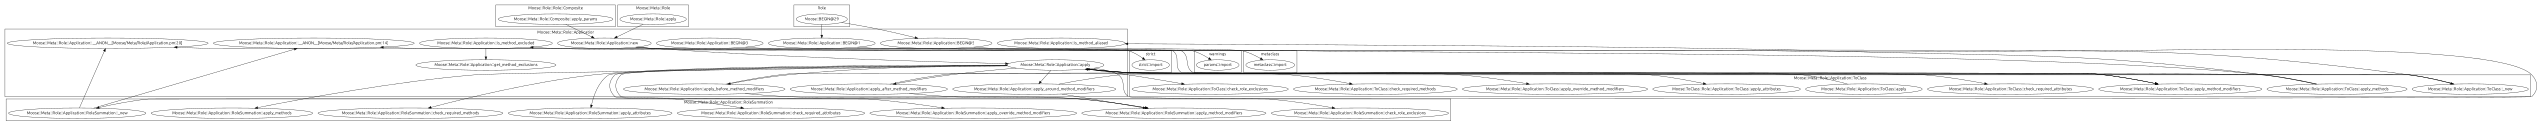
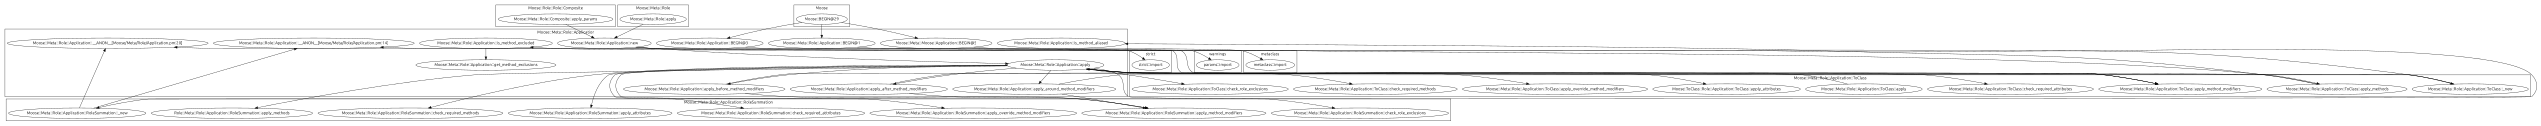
cluster "Role": label "Role" -> "Moose"
edge "Moose::BEGIN@29" -> "Moose::Meta::Role::Application::BEGIN@3": added
node "Moose::Meta::Role::Application::BEGIN@5": label "Moose::Meta::Role::Application::BEGIN@5" -> "Moose::Meta::Moose::Application::BEGIN@5"
edge "Moose::Meta::Role::Application::ToClass::apply_methods" -> "Moose::Meta::Role::Application::apply": reversed
node "Moose::Meta::Role::Application::RoleSummation::apply_methods": label "Moose::Meta::Role::Application::RoleSummation::apply_methods" -> "Role::Meta::Role::Application::RoleSummation::apply_methods"
